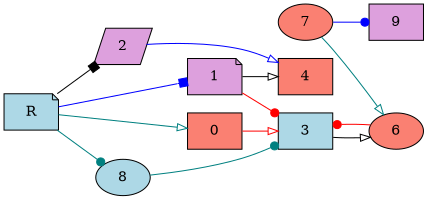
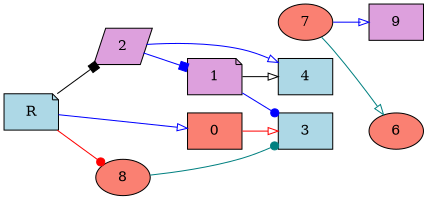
edge "7" -> "9": arrowhead dot -> onormal
node "4": fillcolor salmon -> lightblue
edge "R" -> "1": now "2" -> "1"
edge "1" -> "3": color red -> blue
edge "R" -> "0": color teal -> blue
edge "6" -> "3": removed
edge "3" -> "6": removed
edge "R" -> "8": color teal -> red
node "8": fillcolor lightblue -> salmon
